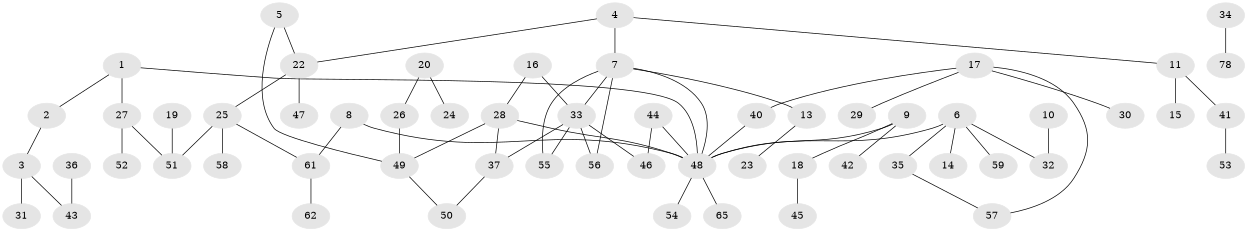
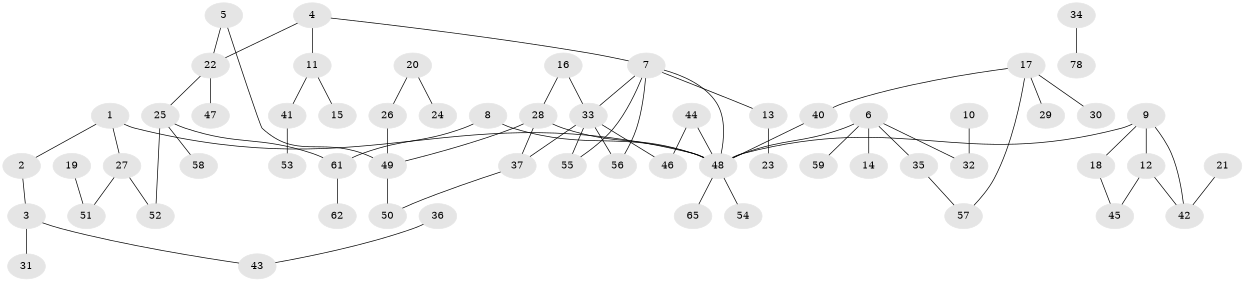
edge "25" -- "51": now "25" -- "52"
node "12": added
node "21": added
